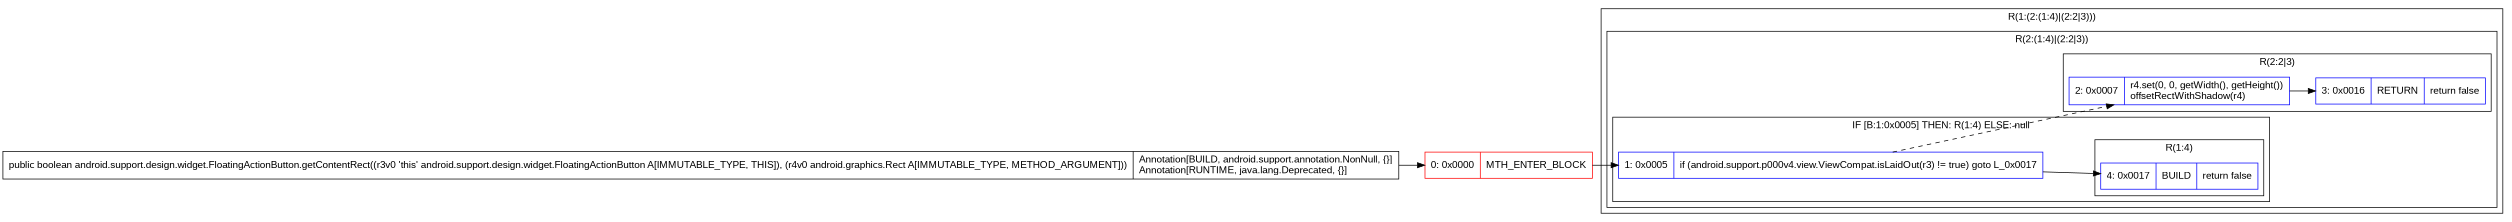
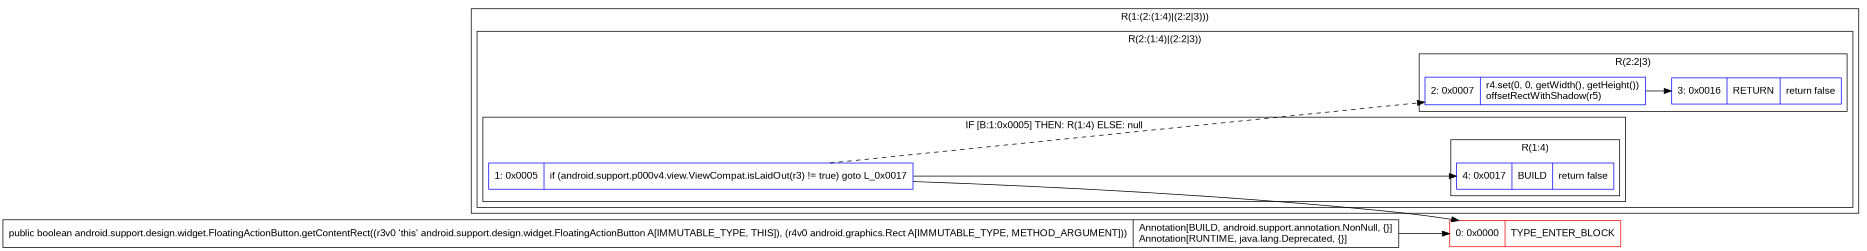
node "2: 0x0007": text "offsetRectWithShadow(r4)" -> "offsetRectWithShadow(r5)"
node "0: 0x0000": text "MTH_ENTER_BLOCK" -> "TYPE_ENTER_BLOCK"
edge "0: 0x0000" -> "1: 0x0005": reversed
